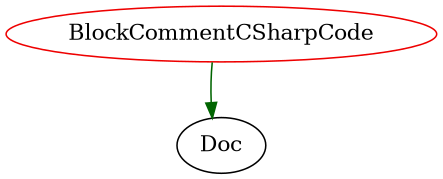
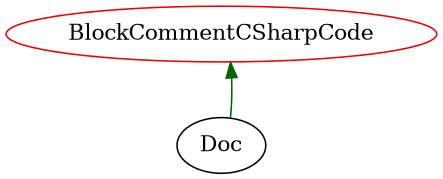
edge "BlockCommentCSharpCode" -> "Doc": reversed
